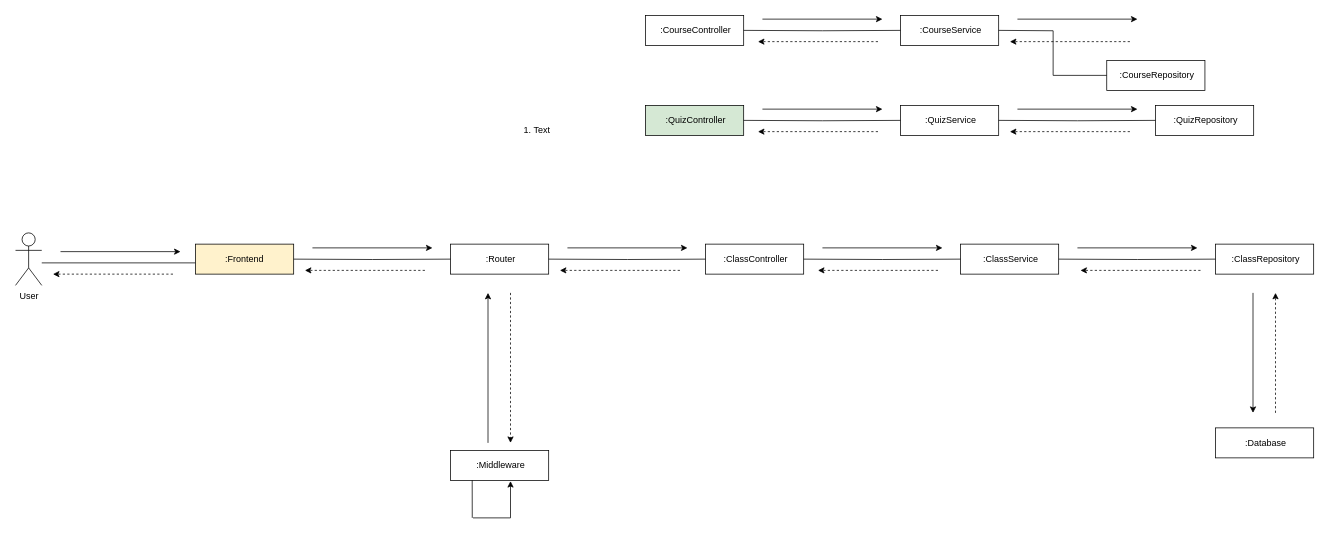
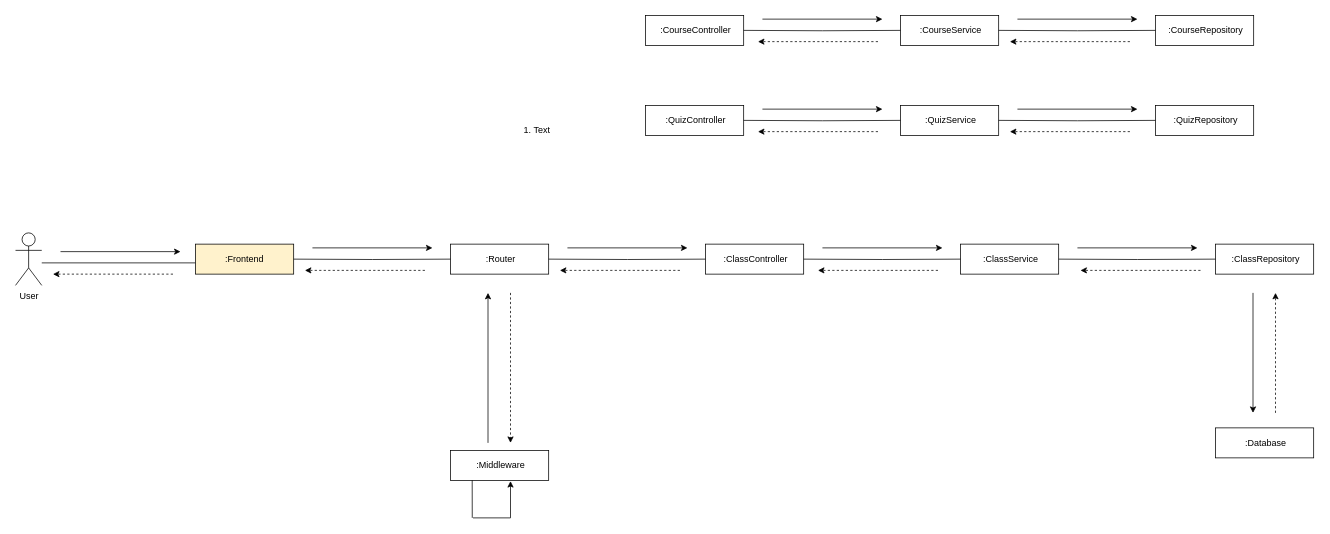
node ":CourseRepository": moved (1156, 75) -> (1204, 30)
node ":QuizController": fillcolor #d5e8d4 -> #ffffff
